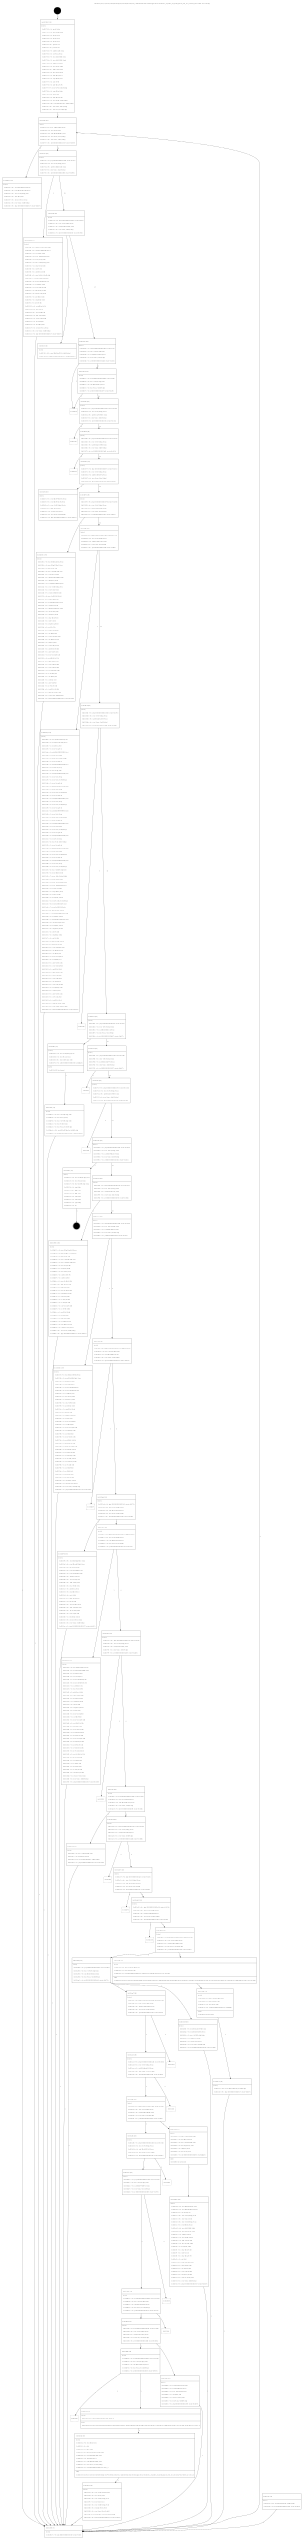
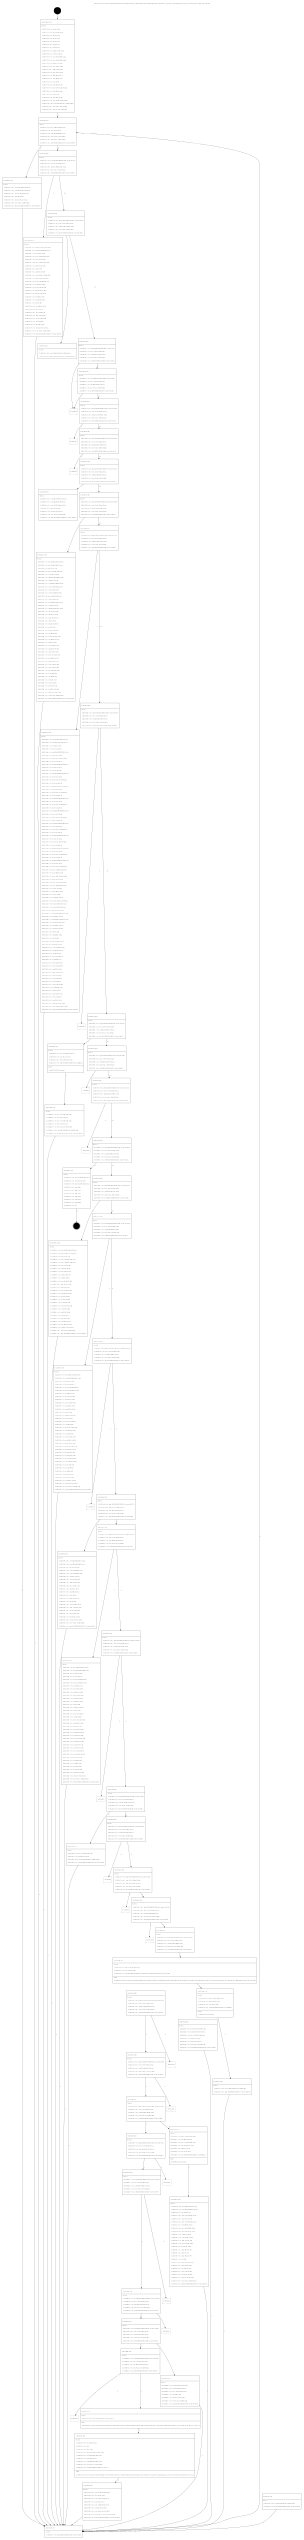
node "0x401a8b [28]": removed
